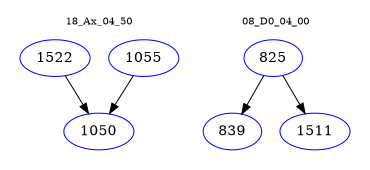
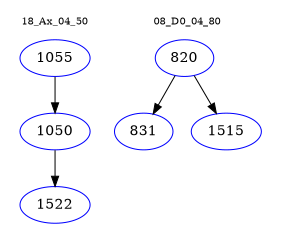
cluster "08_D0_04_00": label "08_D0_04_00" -> "08_D0_04_80"
node "825": label "825" -> "820"
edge "1522" -> "1050": reversed
node "839": label "839" -> "831"
node "1511": label "1511" -> "1515"
